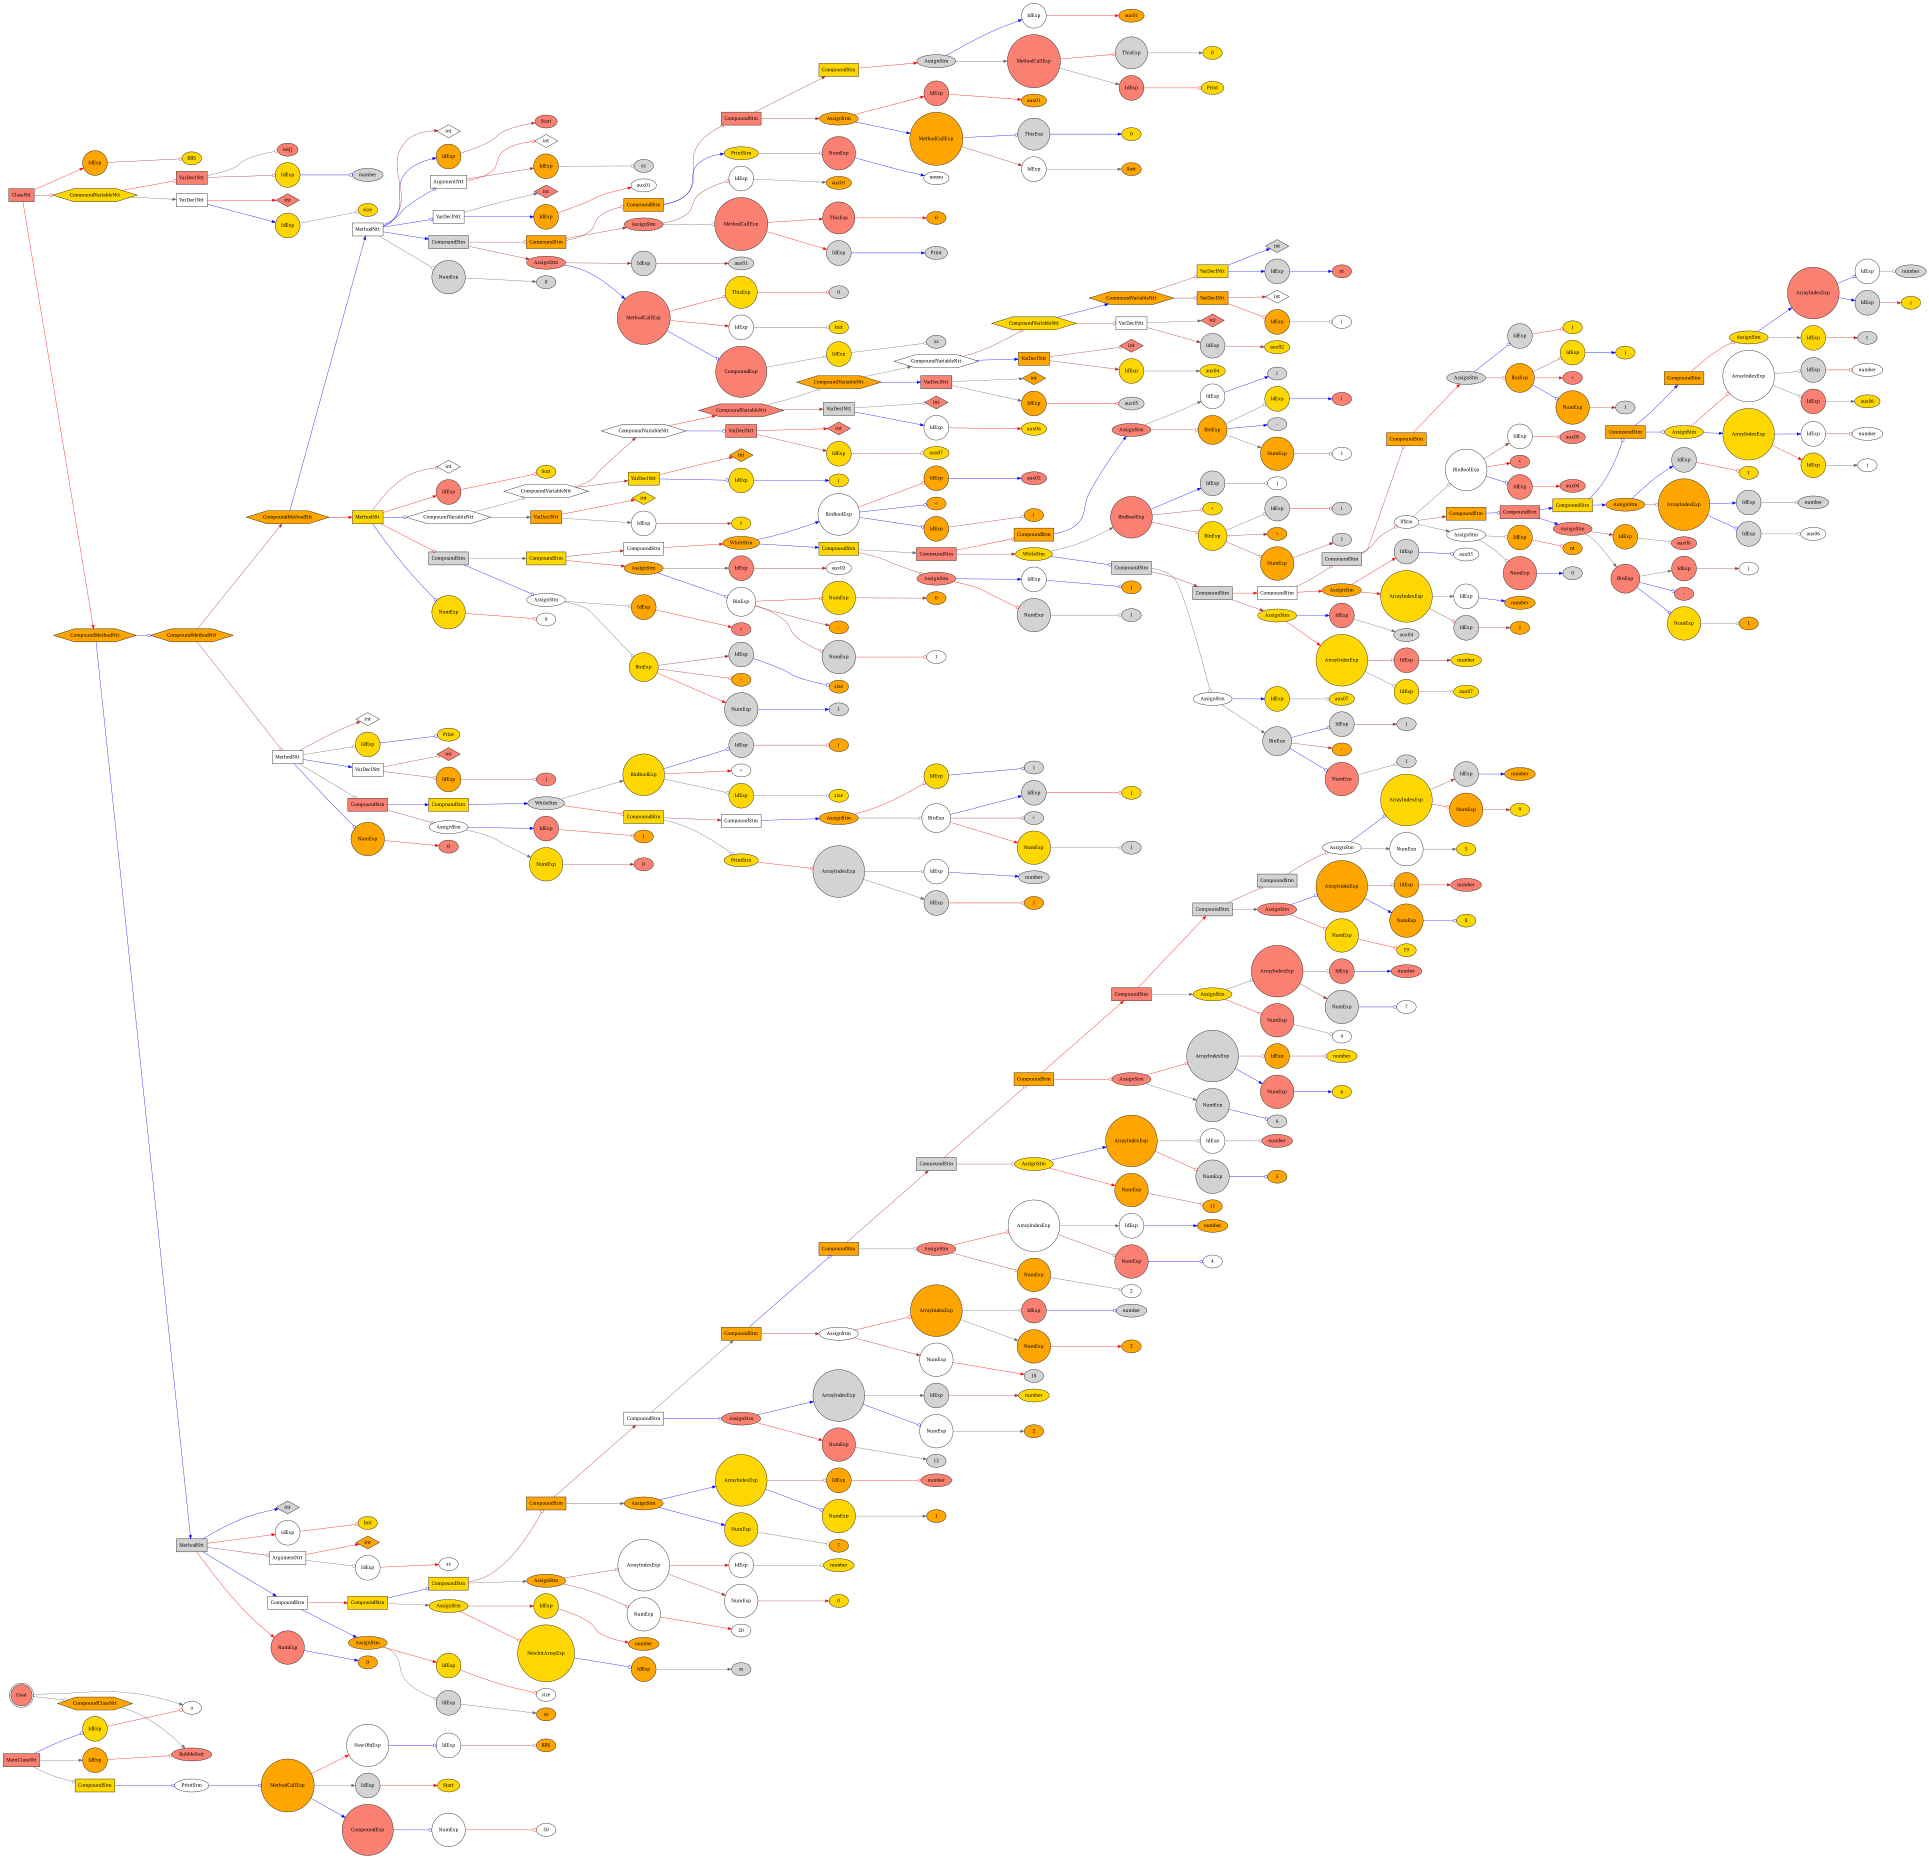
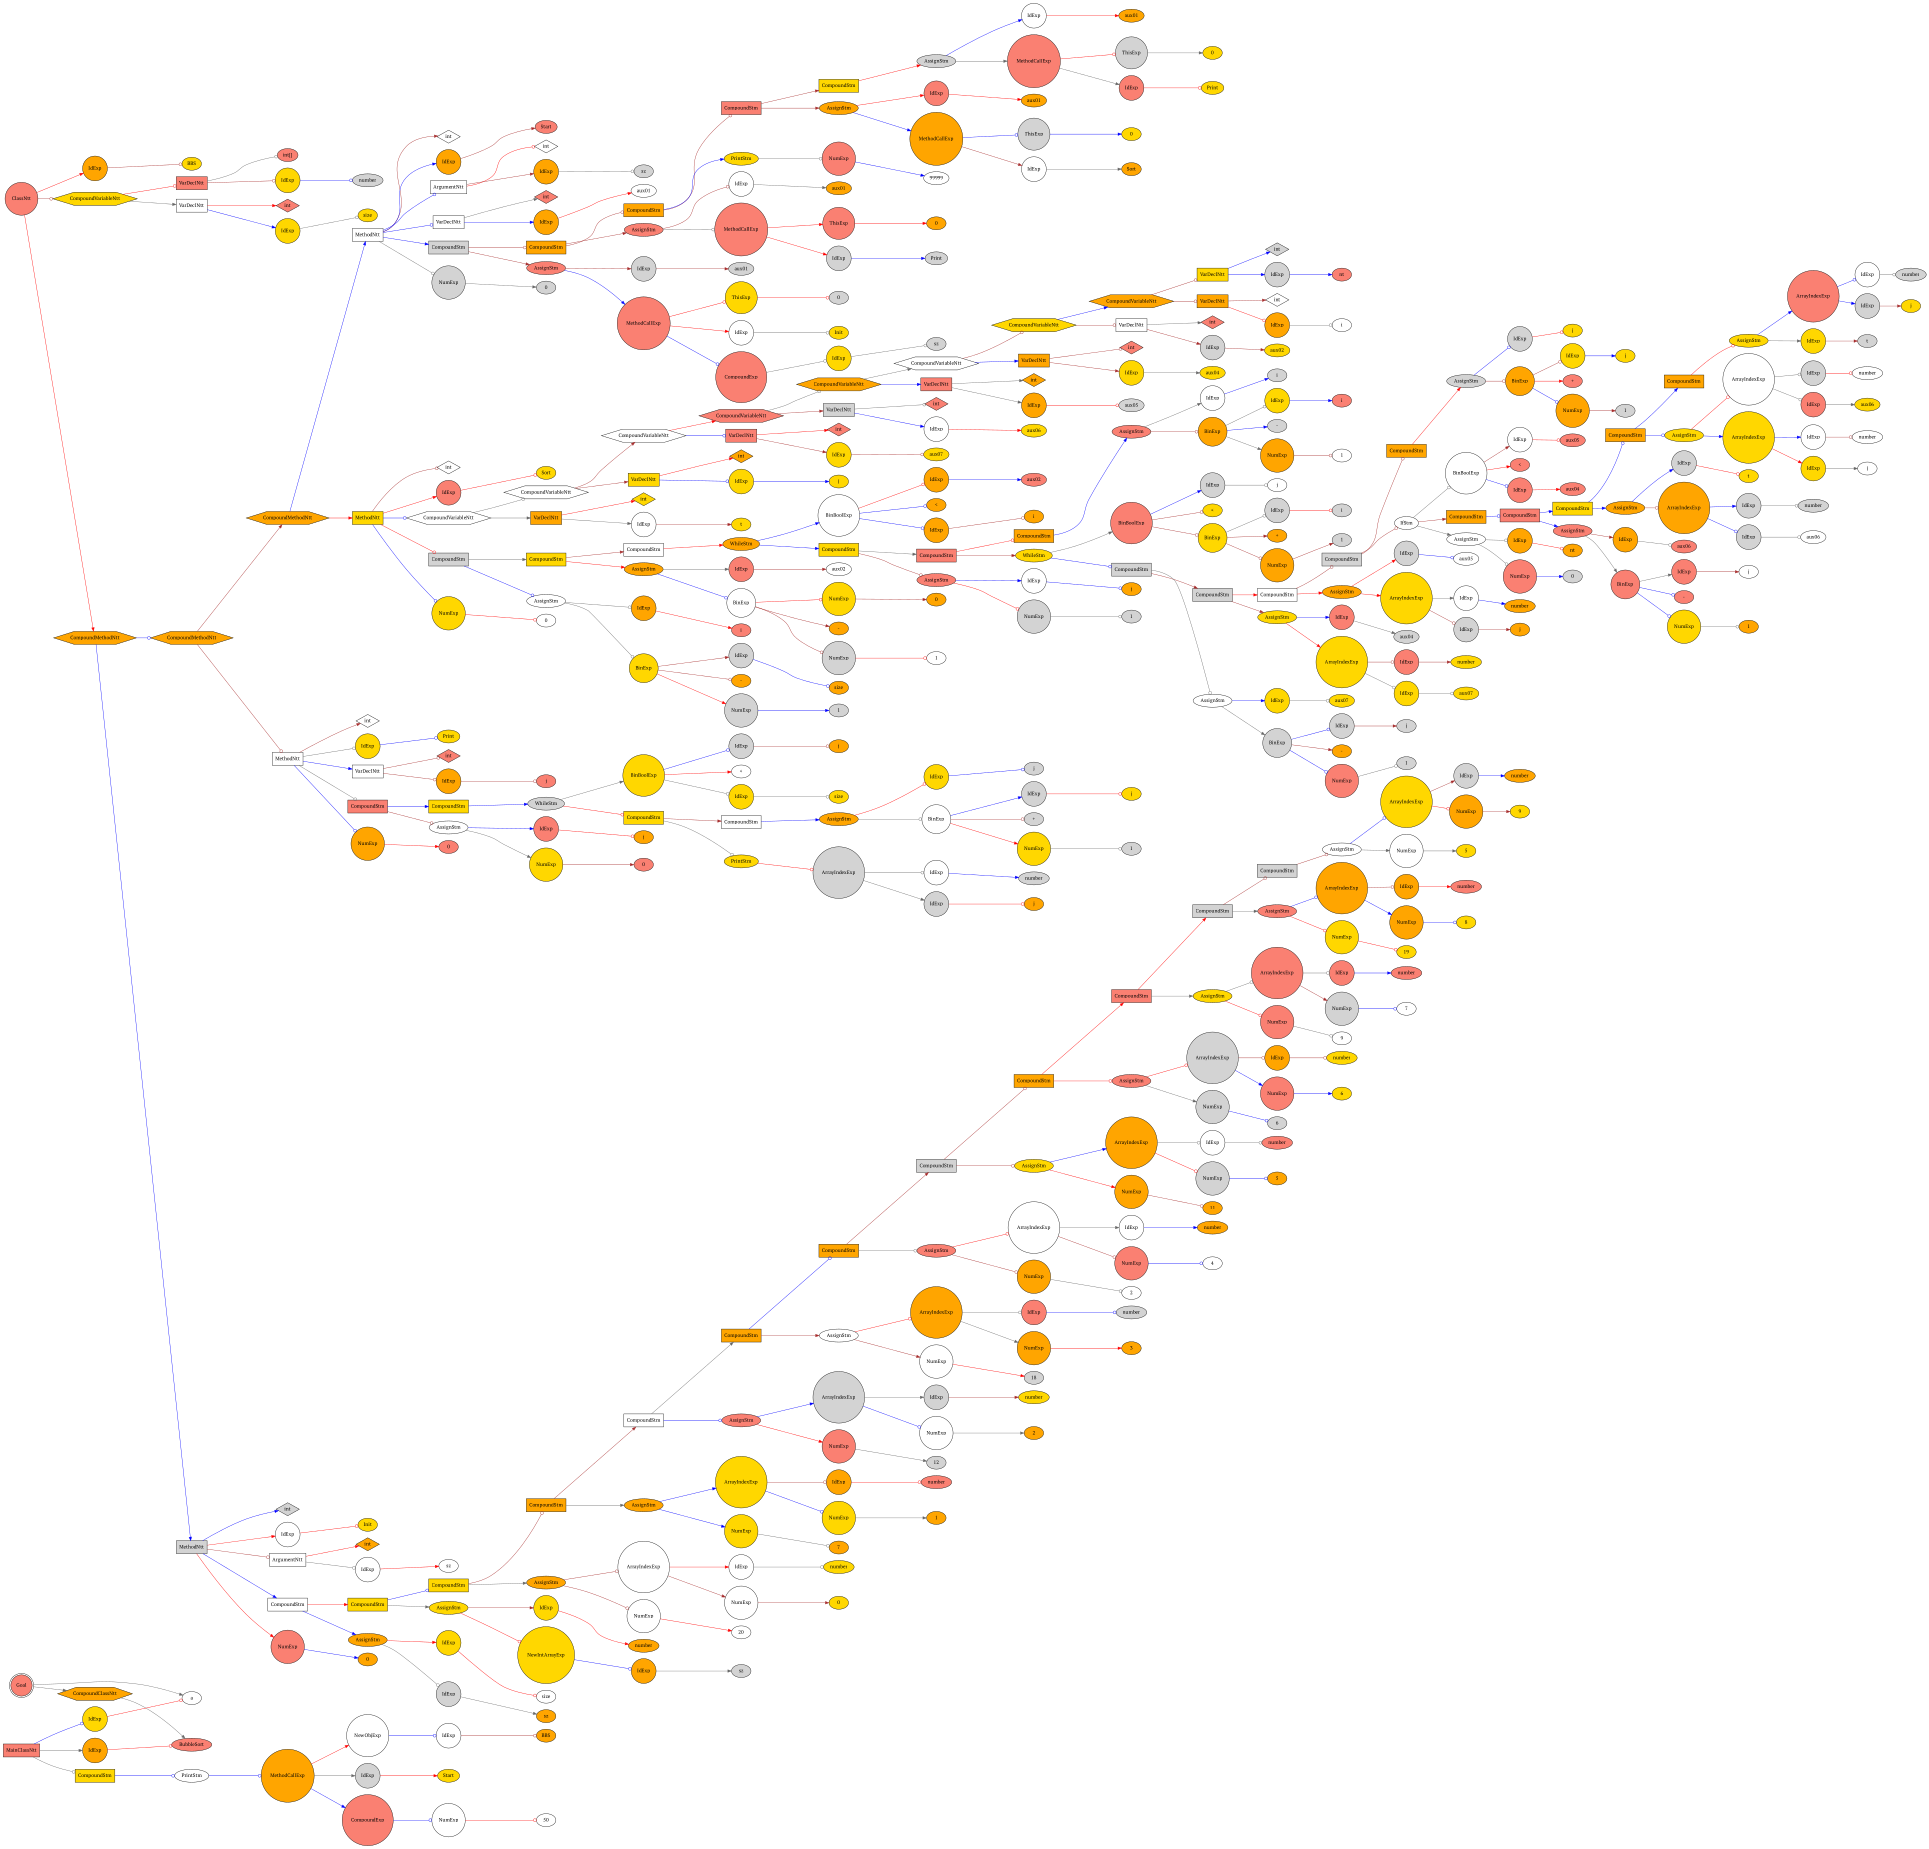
node "ClassNtt": shape box -> circle
edge "Goal" -> "CompoundClassNtt": arrowhead odot -> normal
